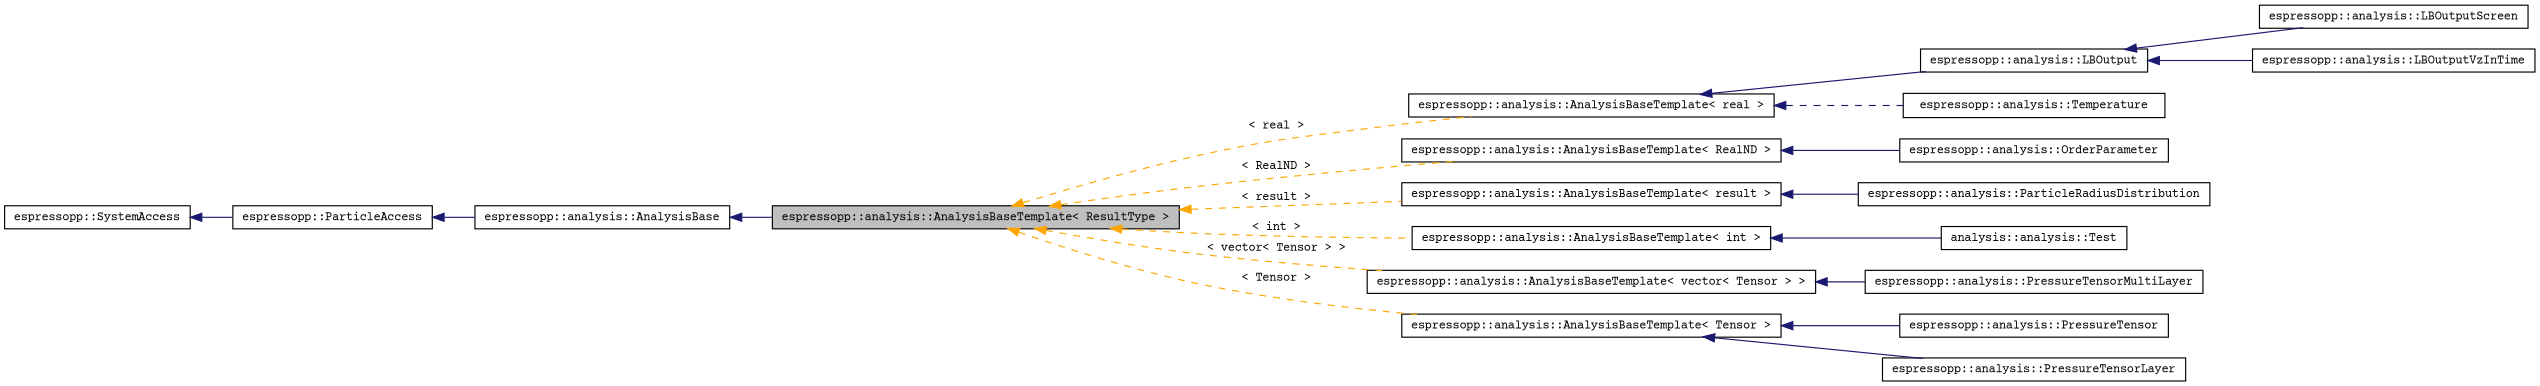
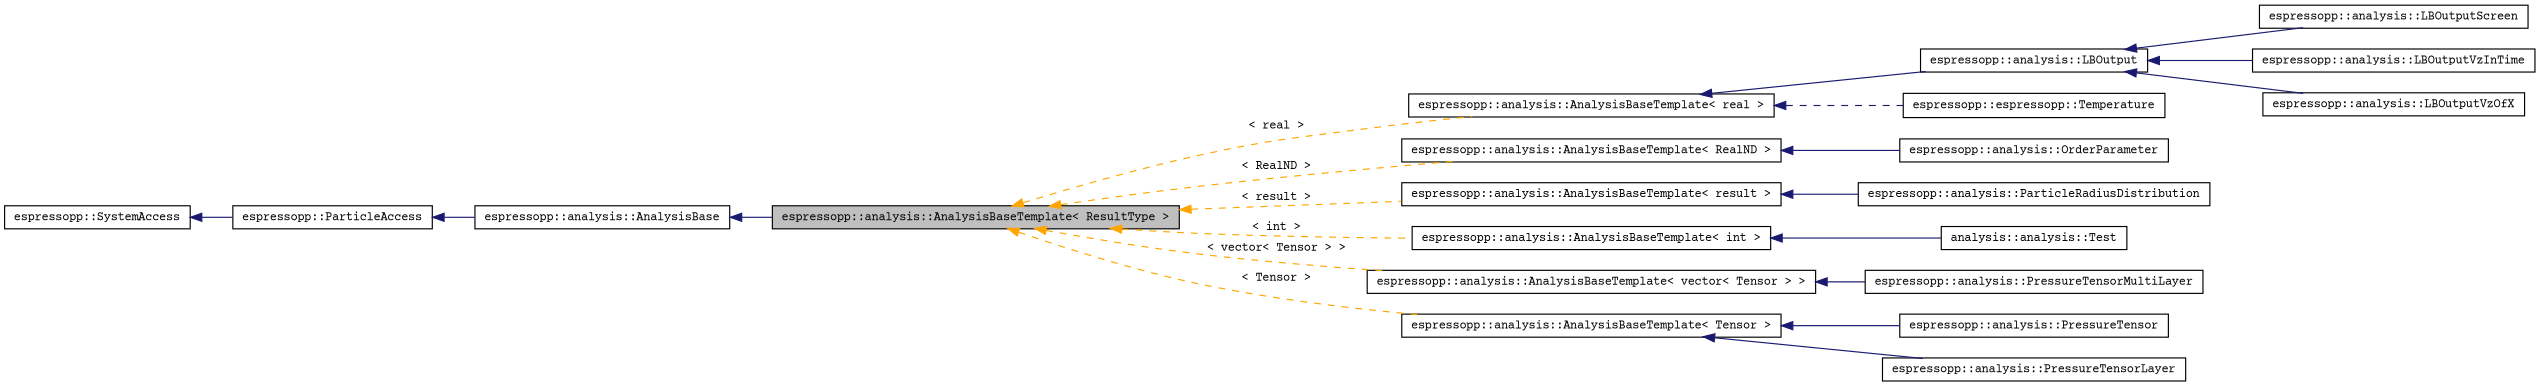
node "espressopp::analysis::LBOutputVzOfX": added
node "espressopp::analysis::Temperature": label "espressopp::analysis::Temperature" -> "espressopp::espressopp::Temperature"
